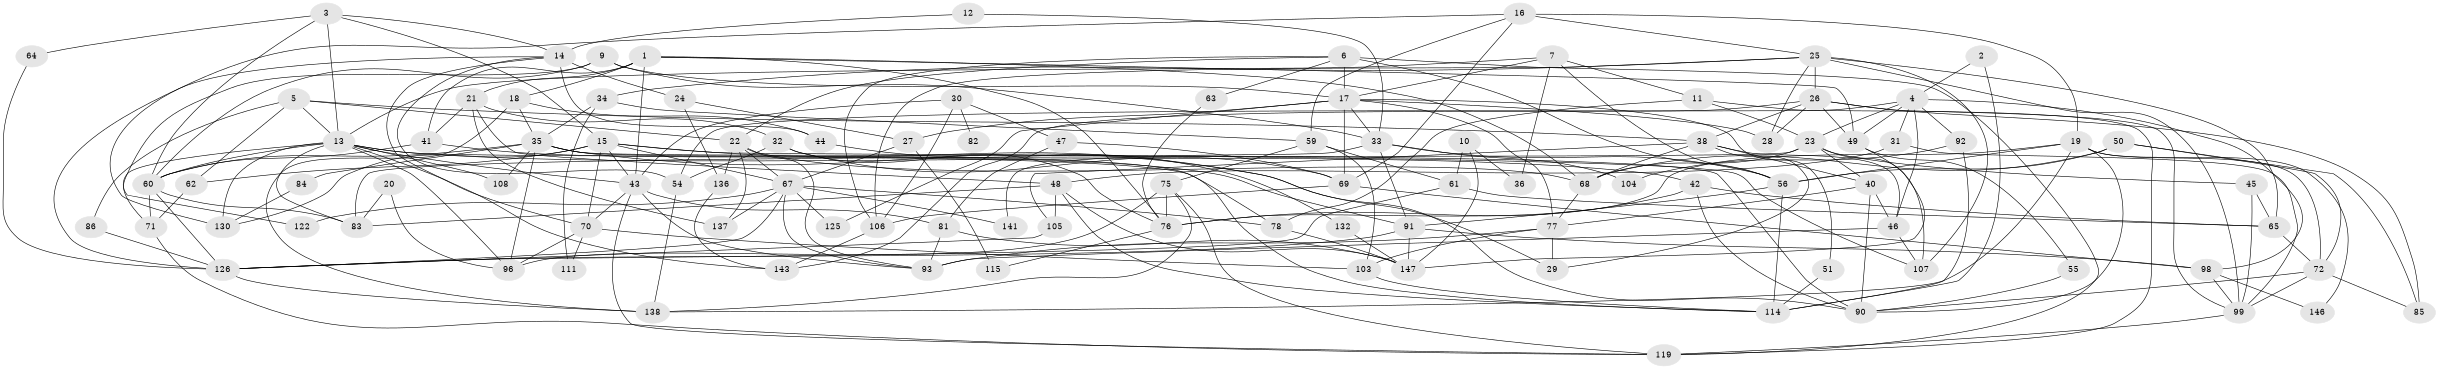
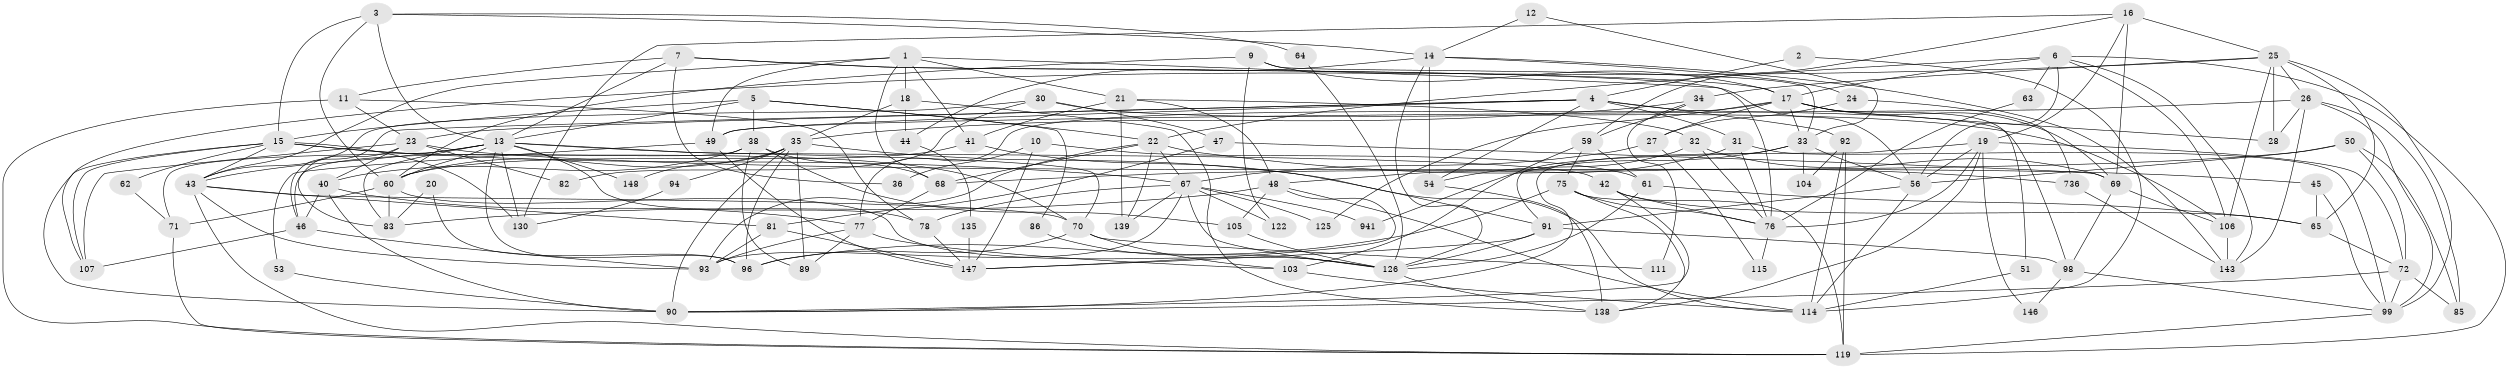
edge "26" -- "38": removed
edge "6" -- "143": added
edge "5" -- "62": now "5" -- "15"
edge "23" -- "68": now "23" -- "82"
node "84": label "84" -> "94"
node "108": label "108" -> "148"
node "136": label "136" -> "736"
edge "31" -- "76": added
node "137": label "137" -> "139"
node "141": label "141" -> "941"
node "132": label "132" -> "135"
edge "92" -- "119": added
node "29": label "29" -> "89"
node "55": label "55" -> "53"
